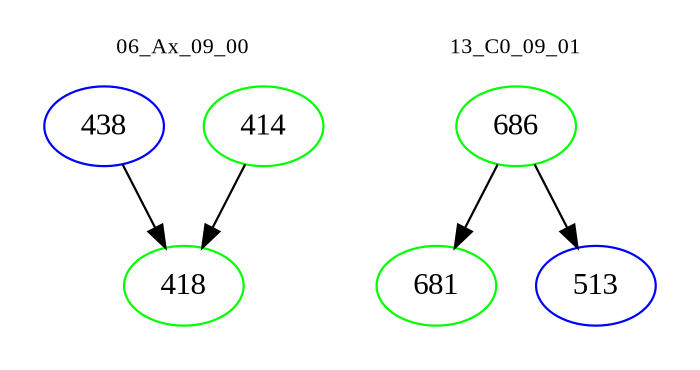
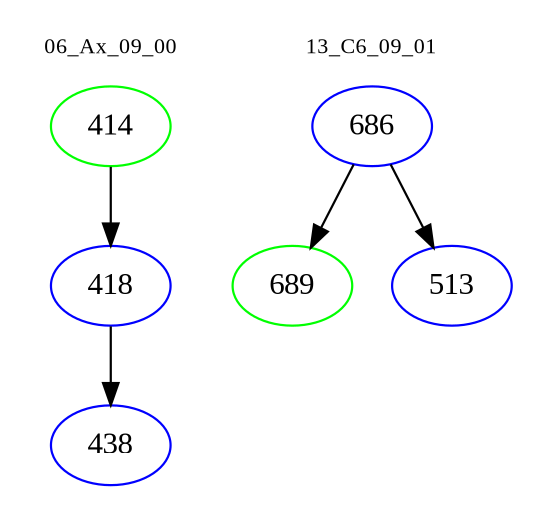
cluster "13_C0_09_01": label "13_C0_09_01" -> "13_C6_09_01"
node "686": color green -> blue
edge "438" -> "418": reversed
node "418": color green -> blue
node "681": label "681" -> "689"
